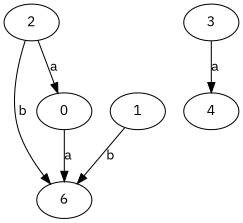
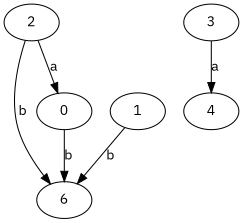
edge "0" -> "6": label "a" -> "b"
